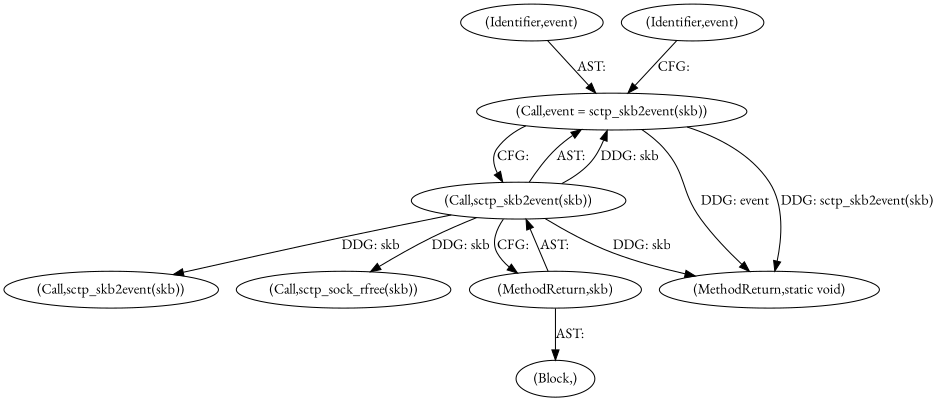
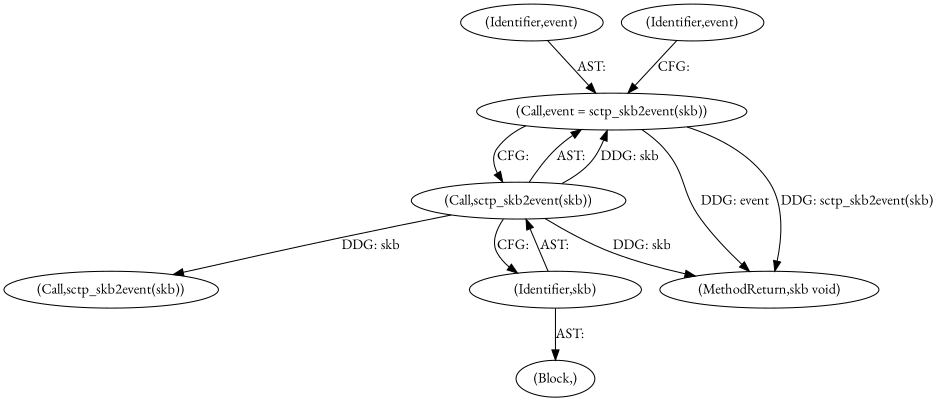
node "(Call,sctp_sock_rfree(skb))": removed
node "(MethodReturn,skb)": label "(MethodReturn,skb)" -> "(Identifier,skb)"
node "(MethodReturn,static void)": label "(MethodReturn,static void)" -> "(MethodReturn,skb void)"
